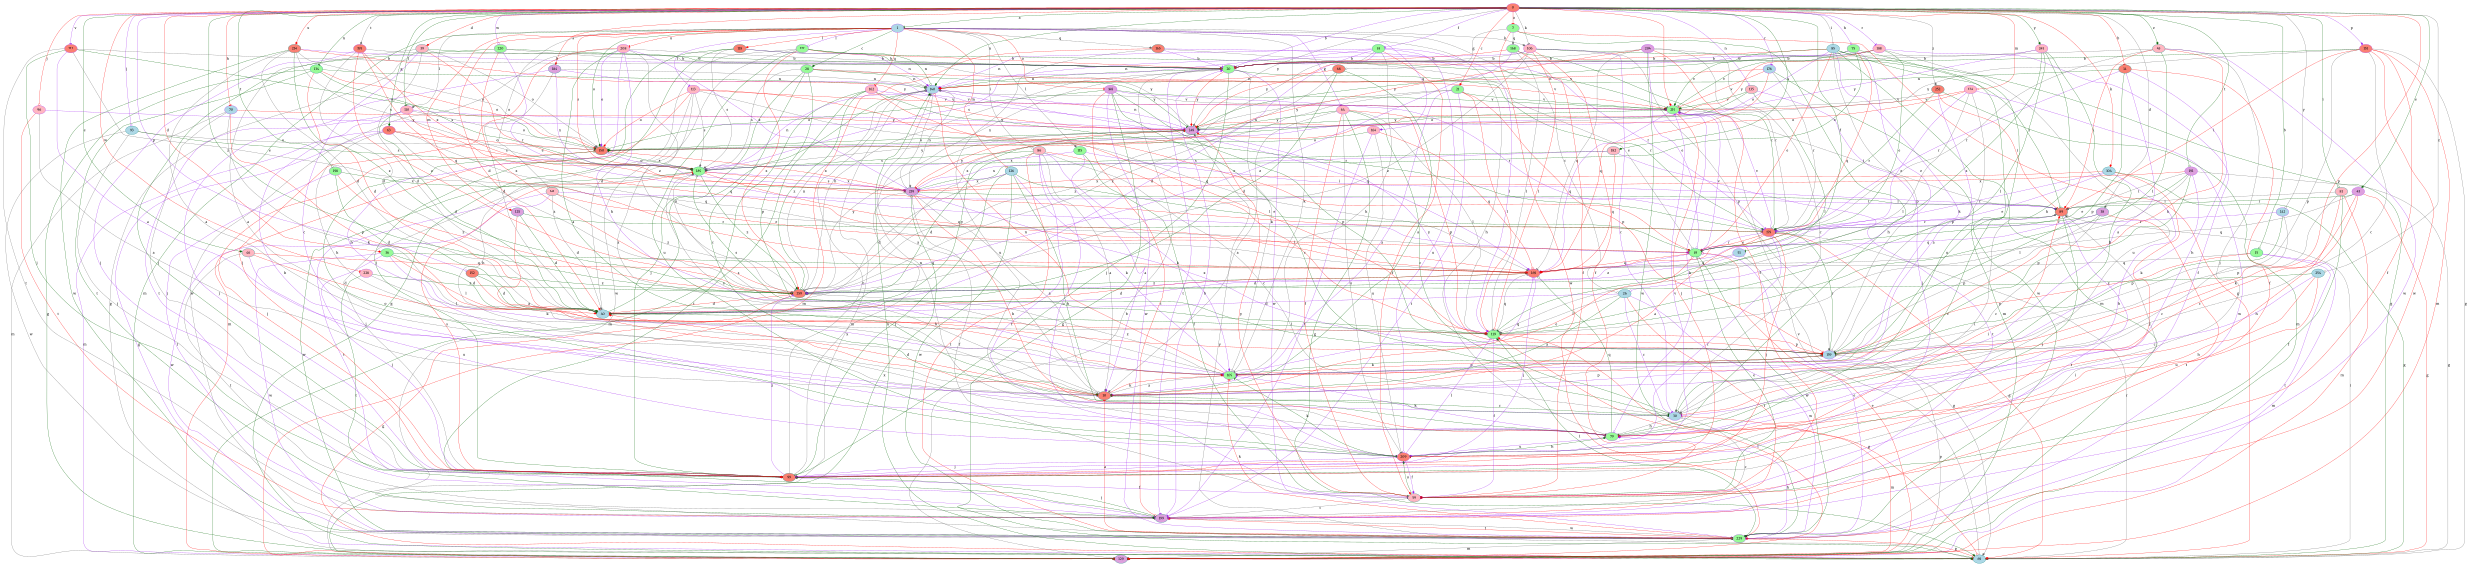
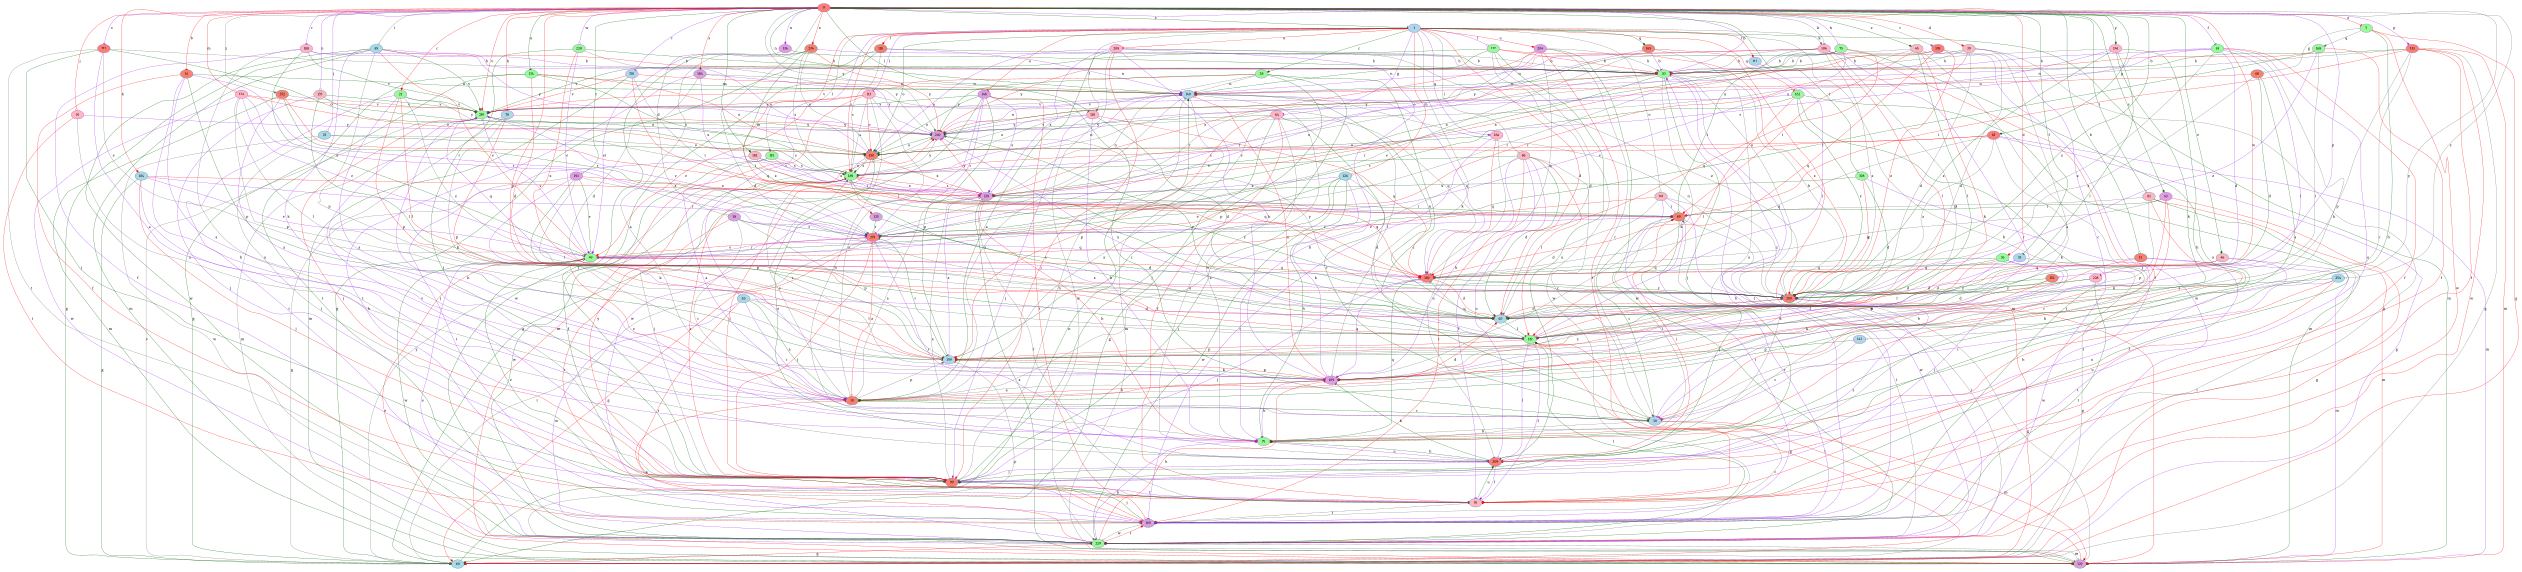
edge "0" -> "38": arrowhead diamond -> odot
edge "1" -> "26": color gray40 -> purple
edge "1" -> "204": added, label "u"
edge "1" -> "165": color gray40 -> darkgreen
node "136": added
node "112": added
node "162": fillcolor lightpink -> palegreen
edge "188" -> "249": color red -> purple
edge "148" -> "239": added, label "x"
node "115": color teal -> purple
edge "242" -> "179": now "124" -> "179"
edge "75" -> "26": now "75" -> "49"
node "15": fillcolor palegreen -> salmon
edge "125" -> "40": arrowhead tee -> diamond
edge "125" -> "10": removed, label "a"
edge "195" -> "99": removed, label "j"
node "109": fillcolor palegreen -> plum
edge "86" -> "229": now "86" -> "199"
